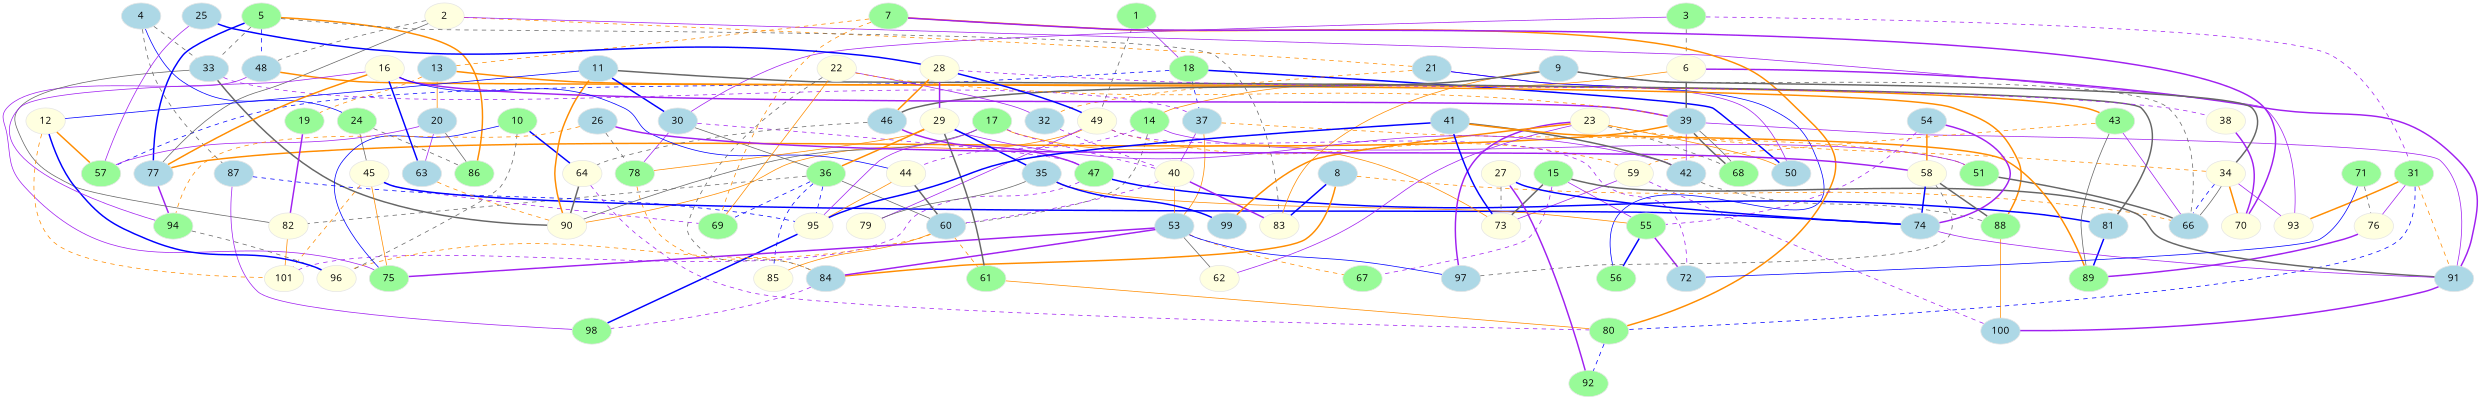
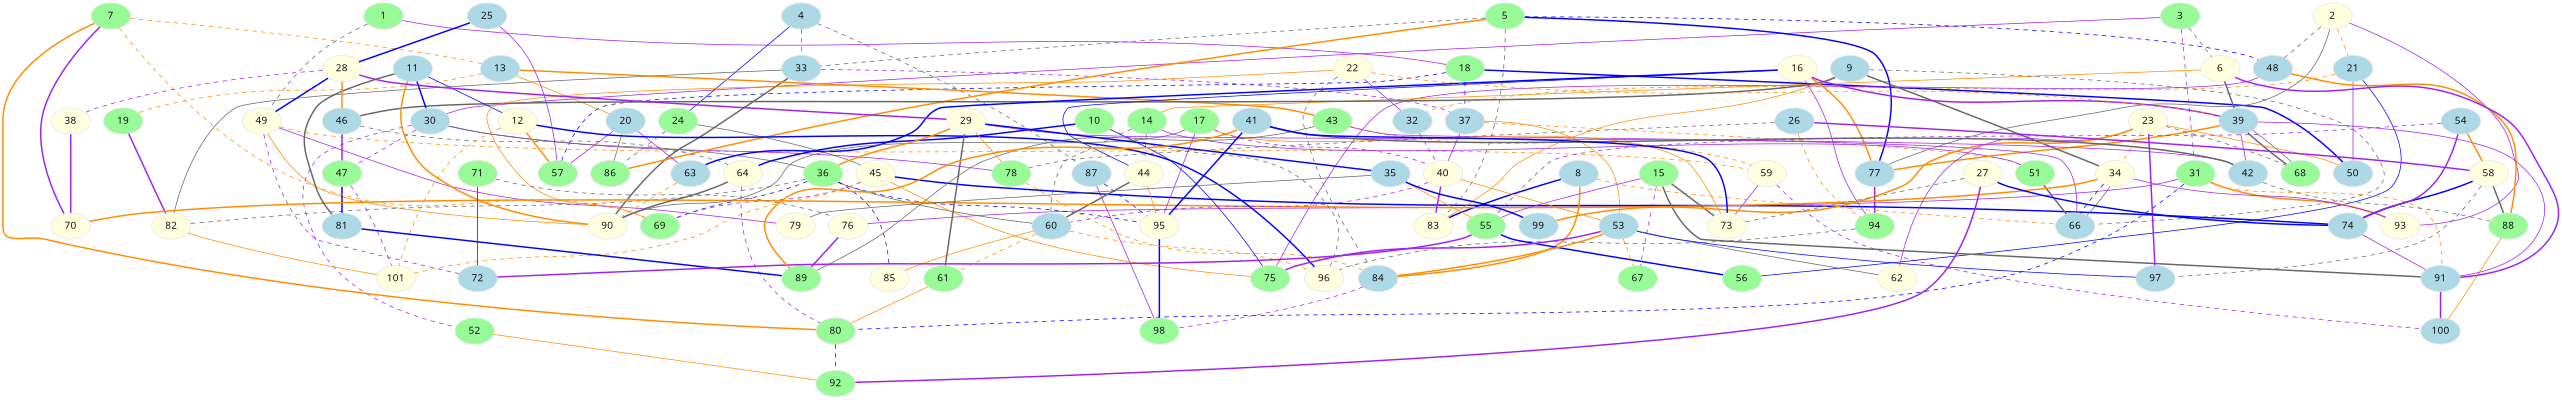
edge "53" -- "84": color purple -> darkorange
node "52": added
